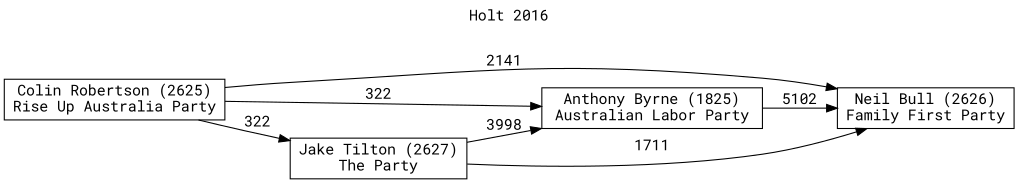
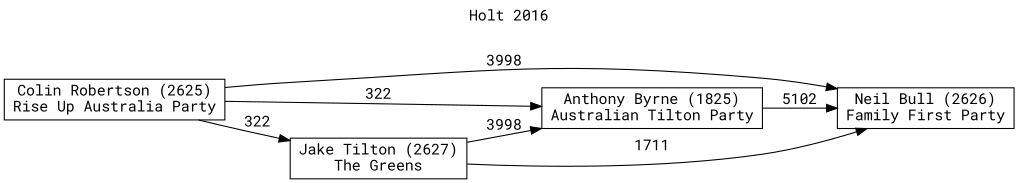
edge "Colin Robertson (2625) Rise Up Australia Party" -> "Neil Bull (2626) Family First Party": label "2141" -> "3998"
node "Anthony Byrne (1825) Australian Labor Party": label "Anthony Byrne (1825) Australian Labor Party" -> "Anthony Byrne (1825) Australian Tilton Party"
node "Jake Tilton (2627) The Party": label "Jake Tilton (2627) The Party" -> "Jake Tilton (2627) The Greens"
